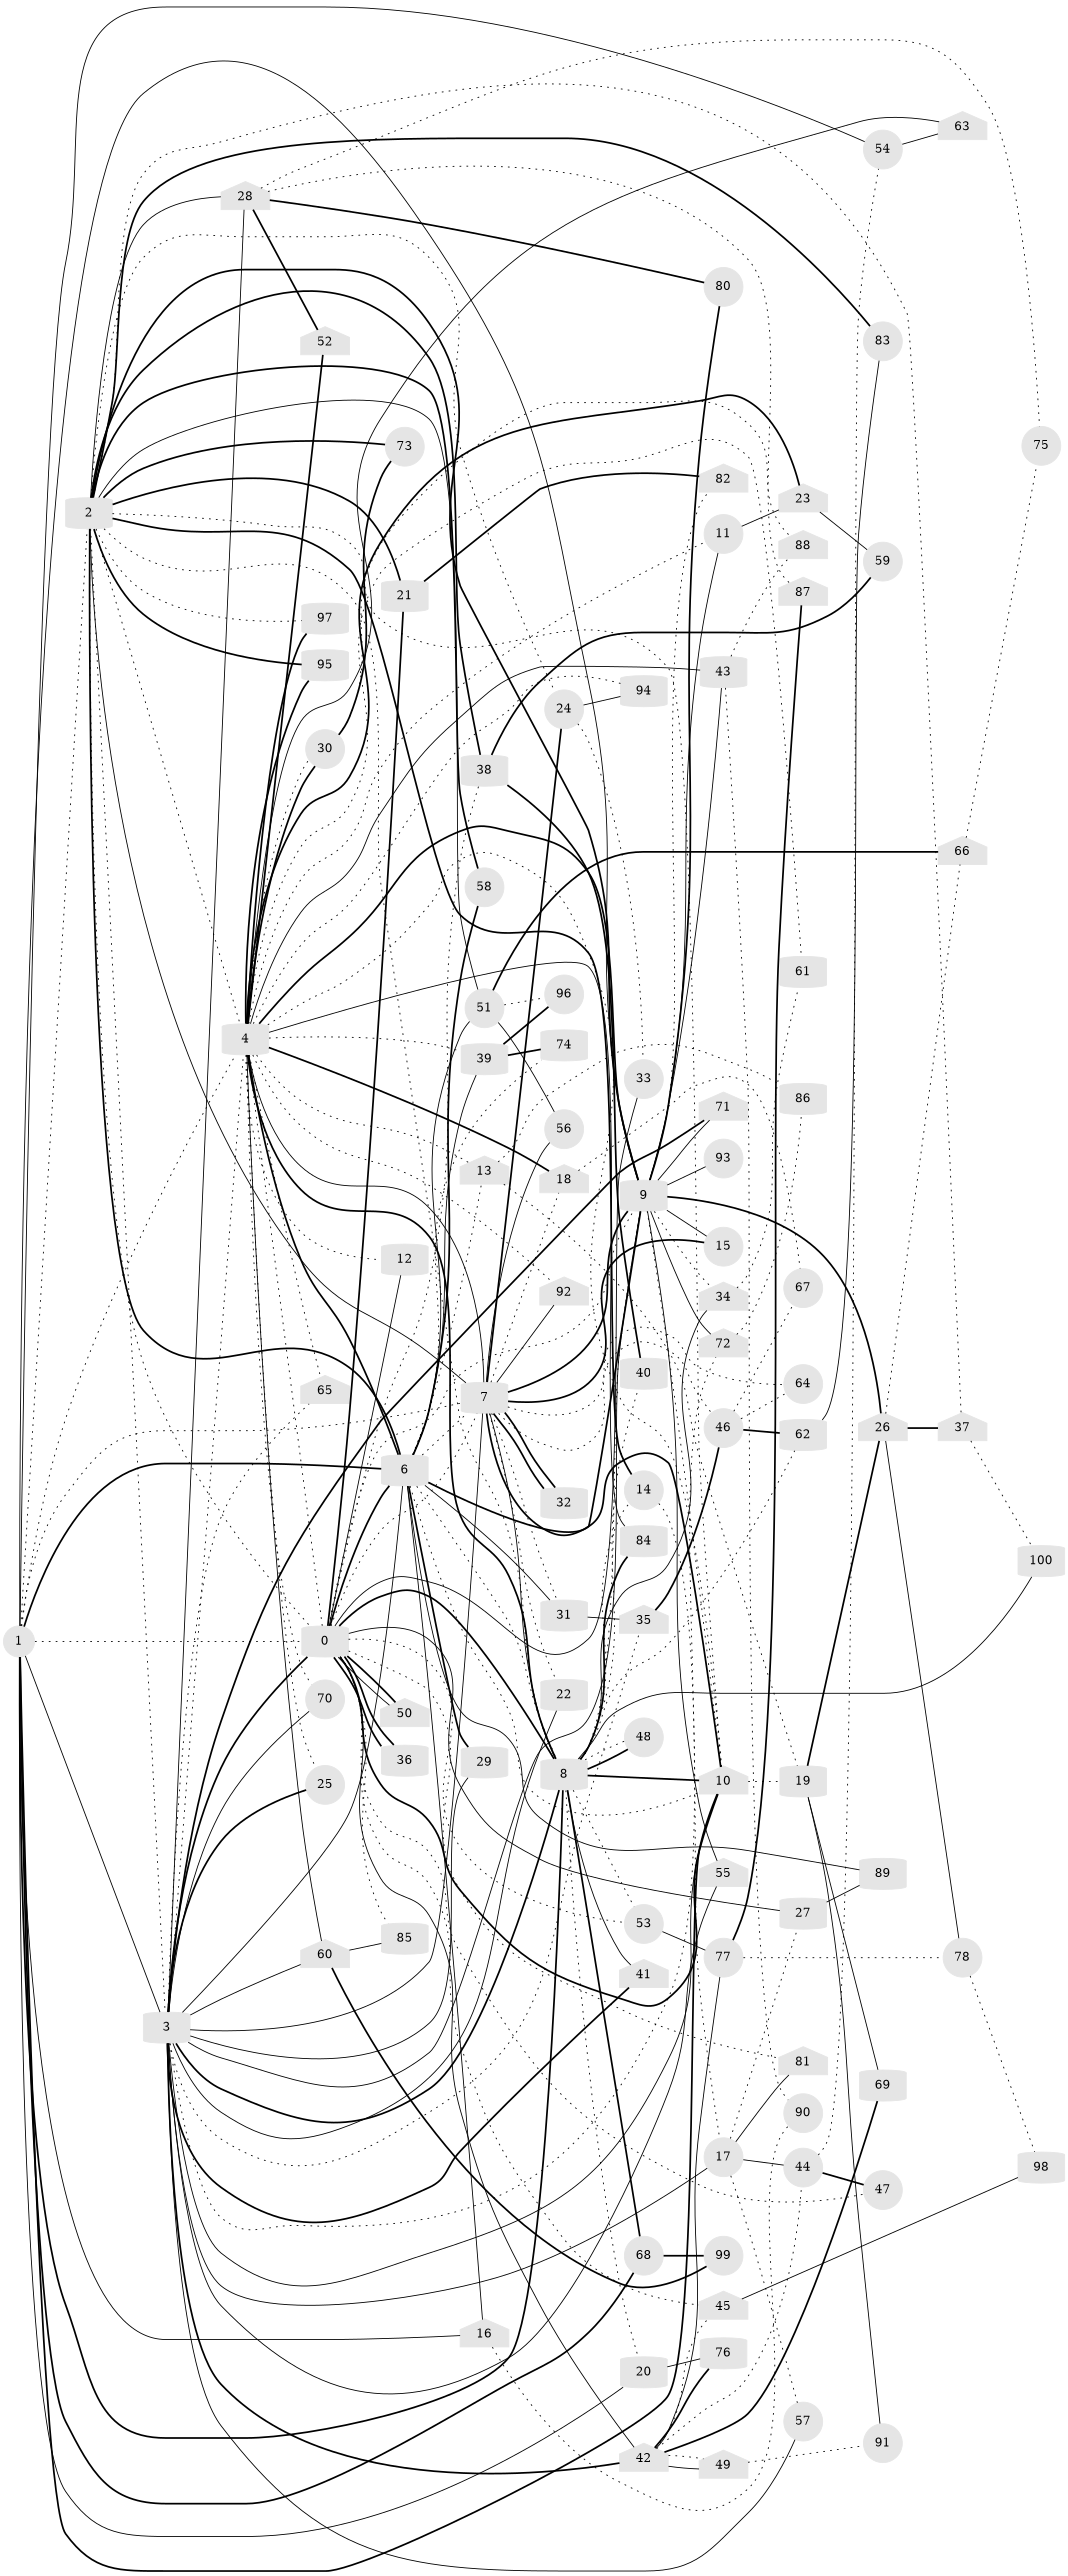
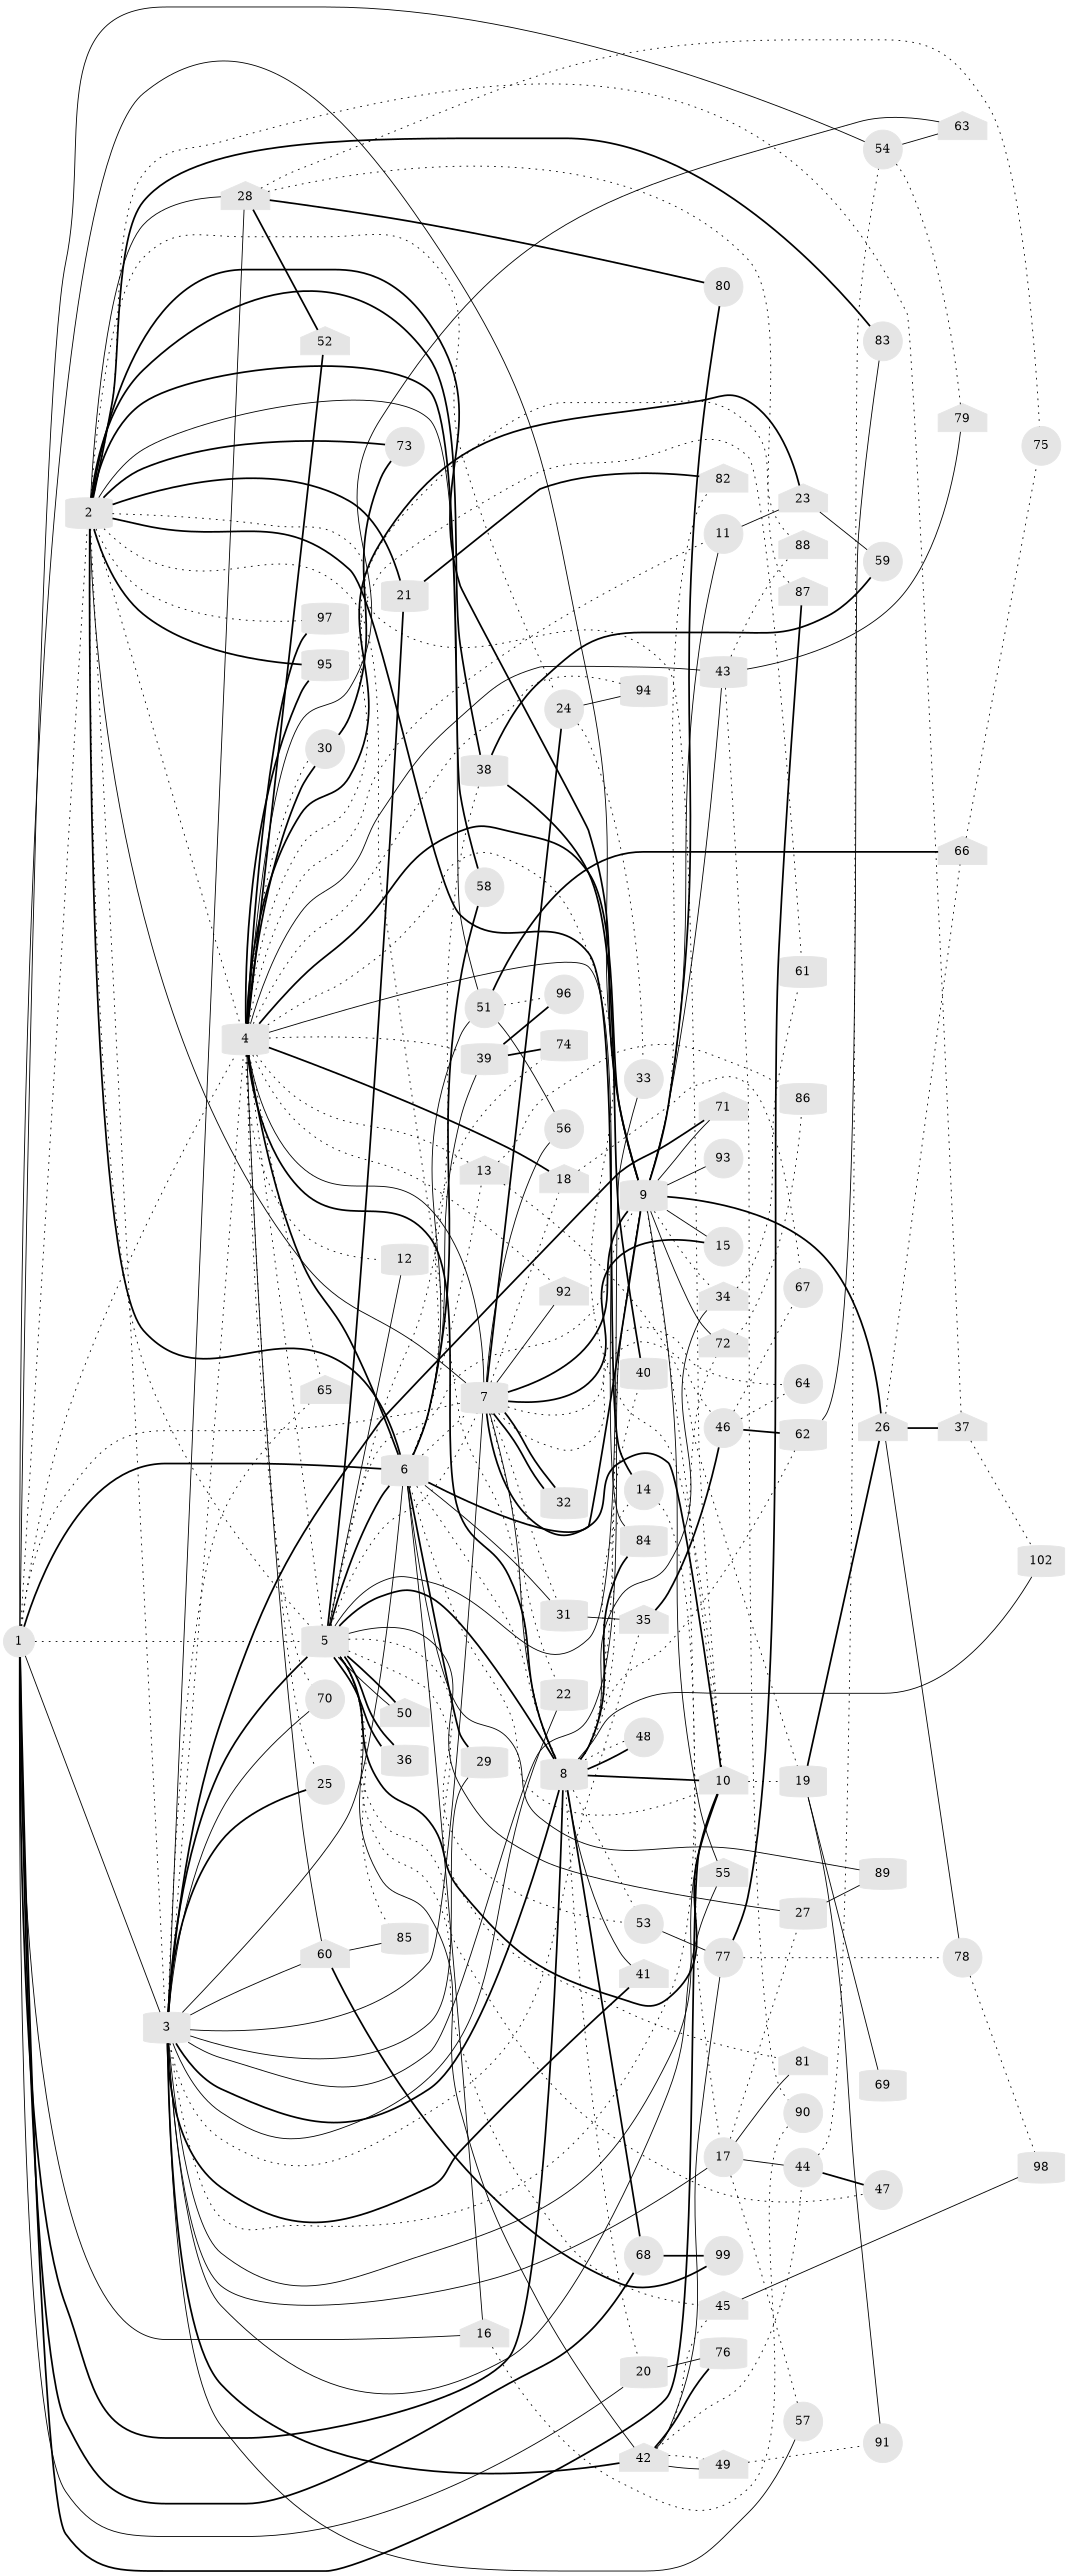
node "79": added
node "100": label "100" -> "102"
node "0": label "0" -> "5"
edge "69" -- "42": removed
